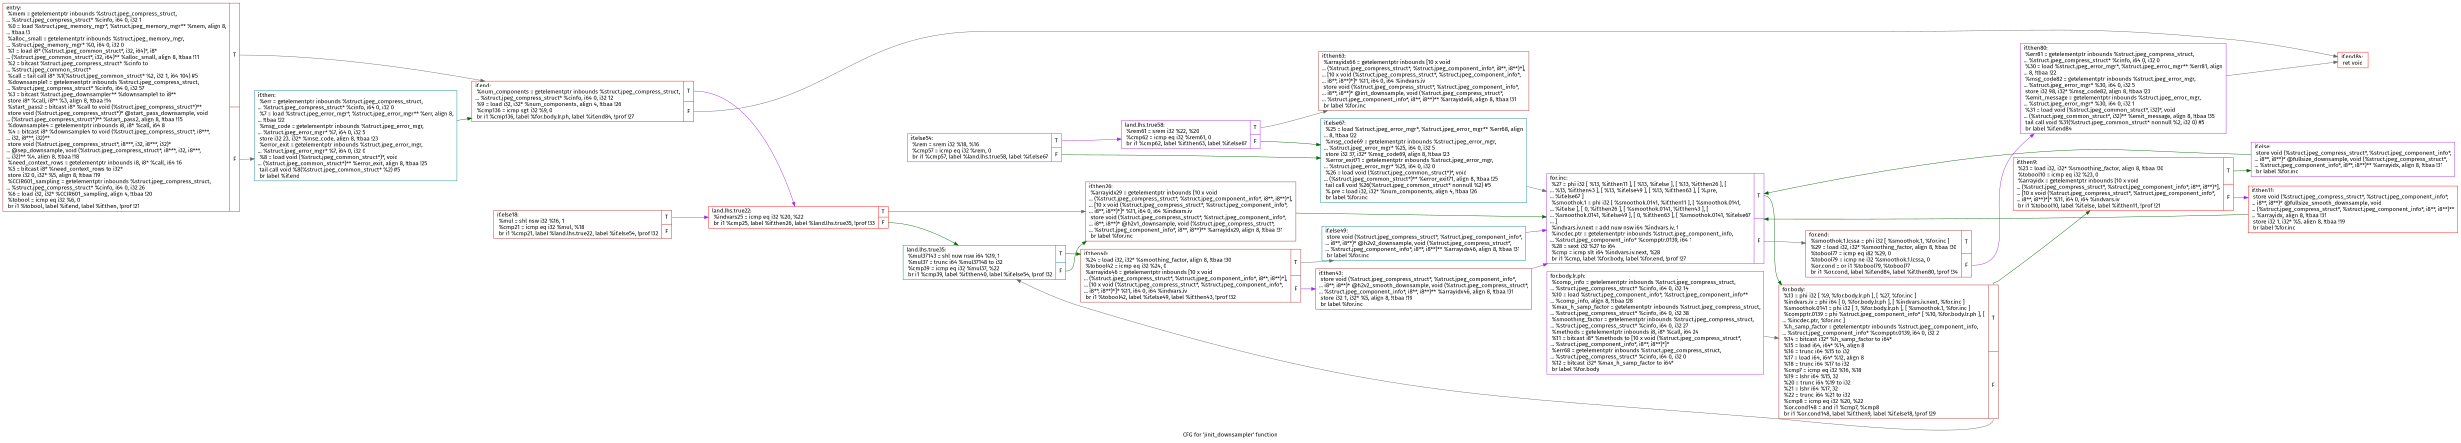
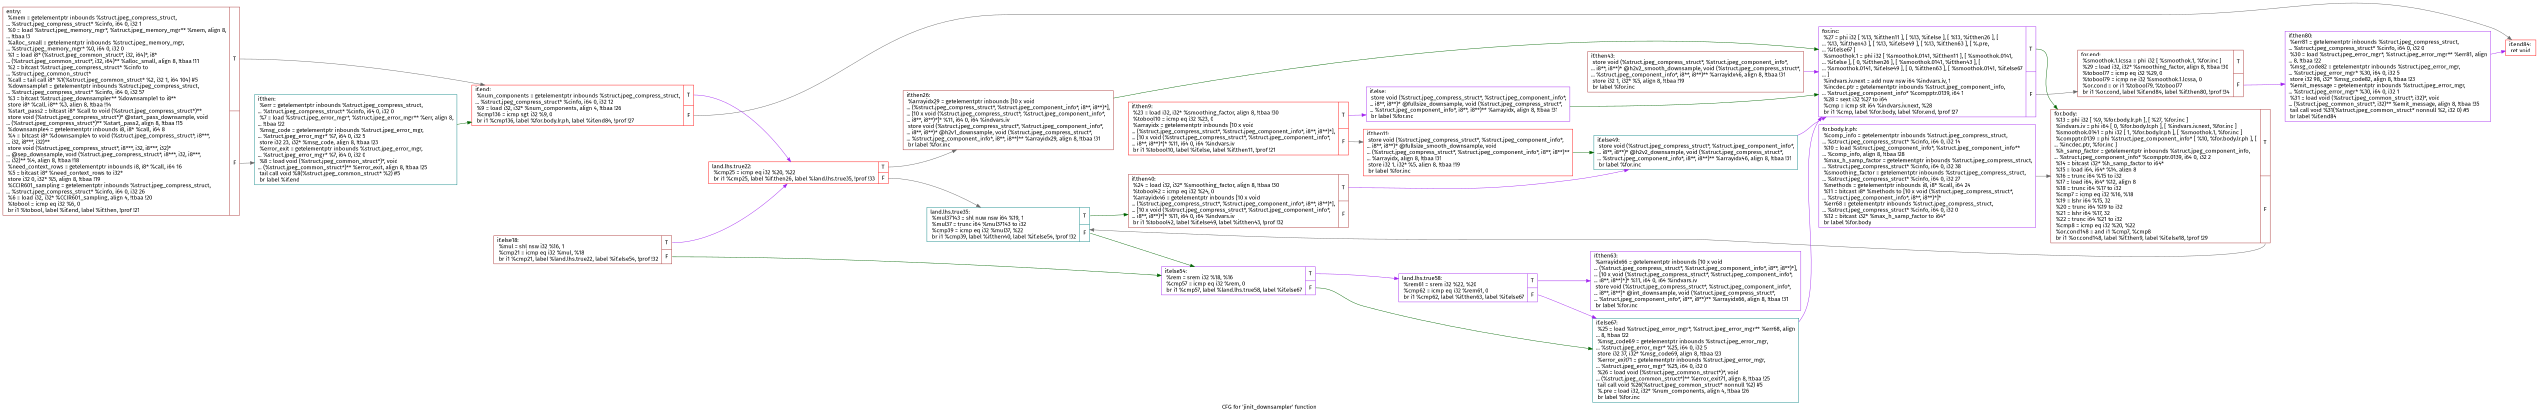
edge "if.then80:" -> "if.end84:": color gray40 -> purple
node "if.then63:": color brown -> purple
edge "land.lhs.true58:" -> "if.then63:": color gray40 -> purple
edge "land.lhs.true58:" -> "if.else67:": color darkgreen -> purple
edge "if.then9:" -> "if.else:": color darkgreen -> purple
edge "if.else67:" -> "for.inc:": color gray40 -> purple
edge "if.then9:" -> "if.then11:": color purple -> gray40
node "land.lhs.true22:": text "%indvars25 = icmp eq i32 %20, %22" -> "%cmp25 = icmp eq i32 %20, %22"
edge "if.then11:" -> "for.inc:": now "if.then11:" -> "if.else49:"
edge "land.lhs.true22:" -> "land.lhs.true35:": color darkgreen -> gray40
edge "for.body:" -> "if.then9:": removed
node "for.end:": text "%tobool77 = icmp eq i82 %29, 0" -> "%tobool77 = icmp eq i32 %29, 0"
edge "land.lhs.true35:" -> "if.then26:": now "land.lhs.true35:" -> "if.else54:"
edge "if.else18:" -> "if.else54:": added
node "land.lhs.true35:": text "%mul37 = trunc i64 %mul37148 to i32" -> "%mul37 = trunc i64 %mul37143 to i32"
edge "if.then40:" -> "if.else49:": color gray40 -> purple
edge "if.then40:" -> "if.then43:": removed
